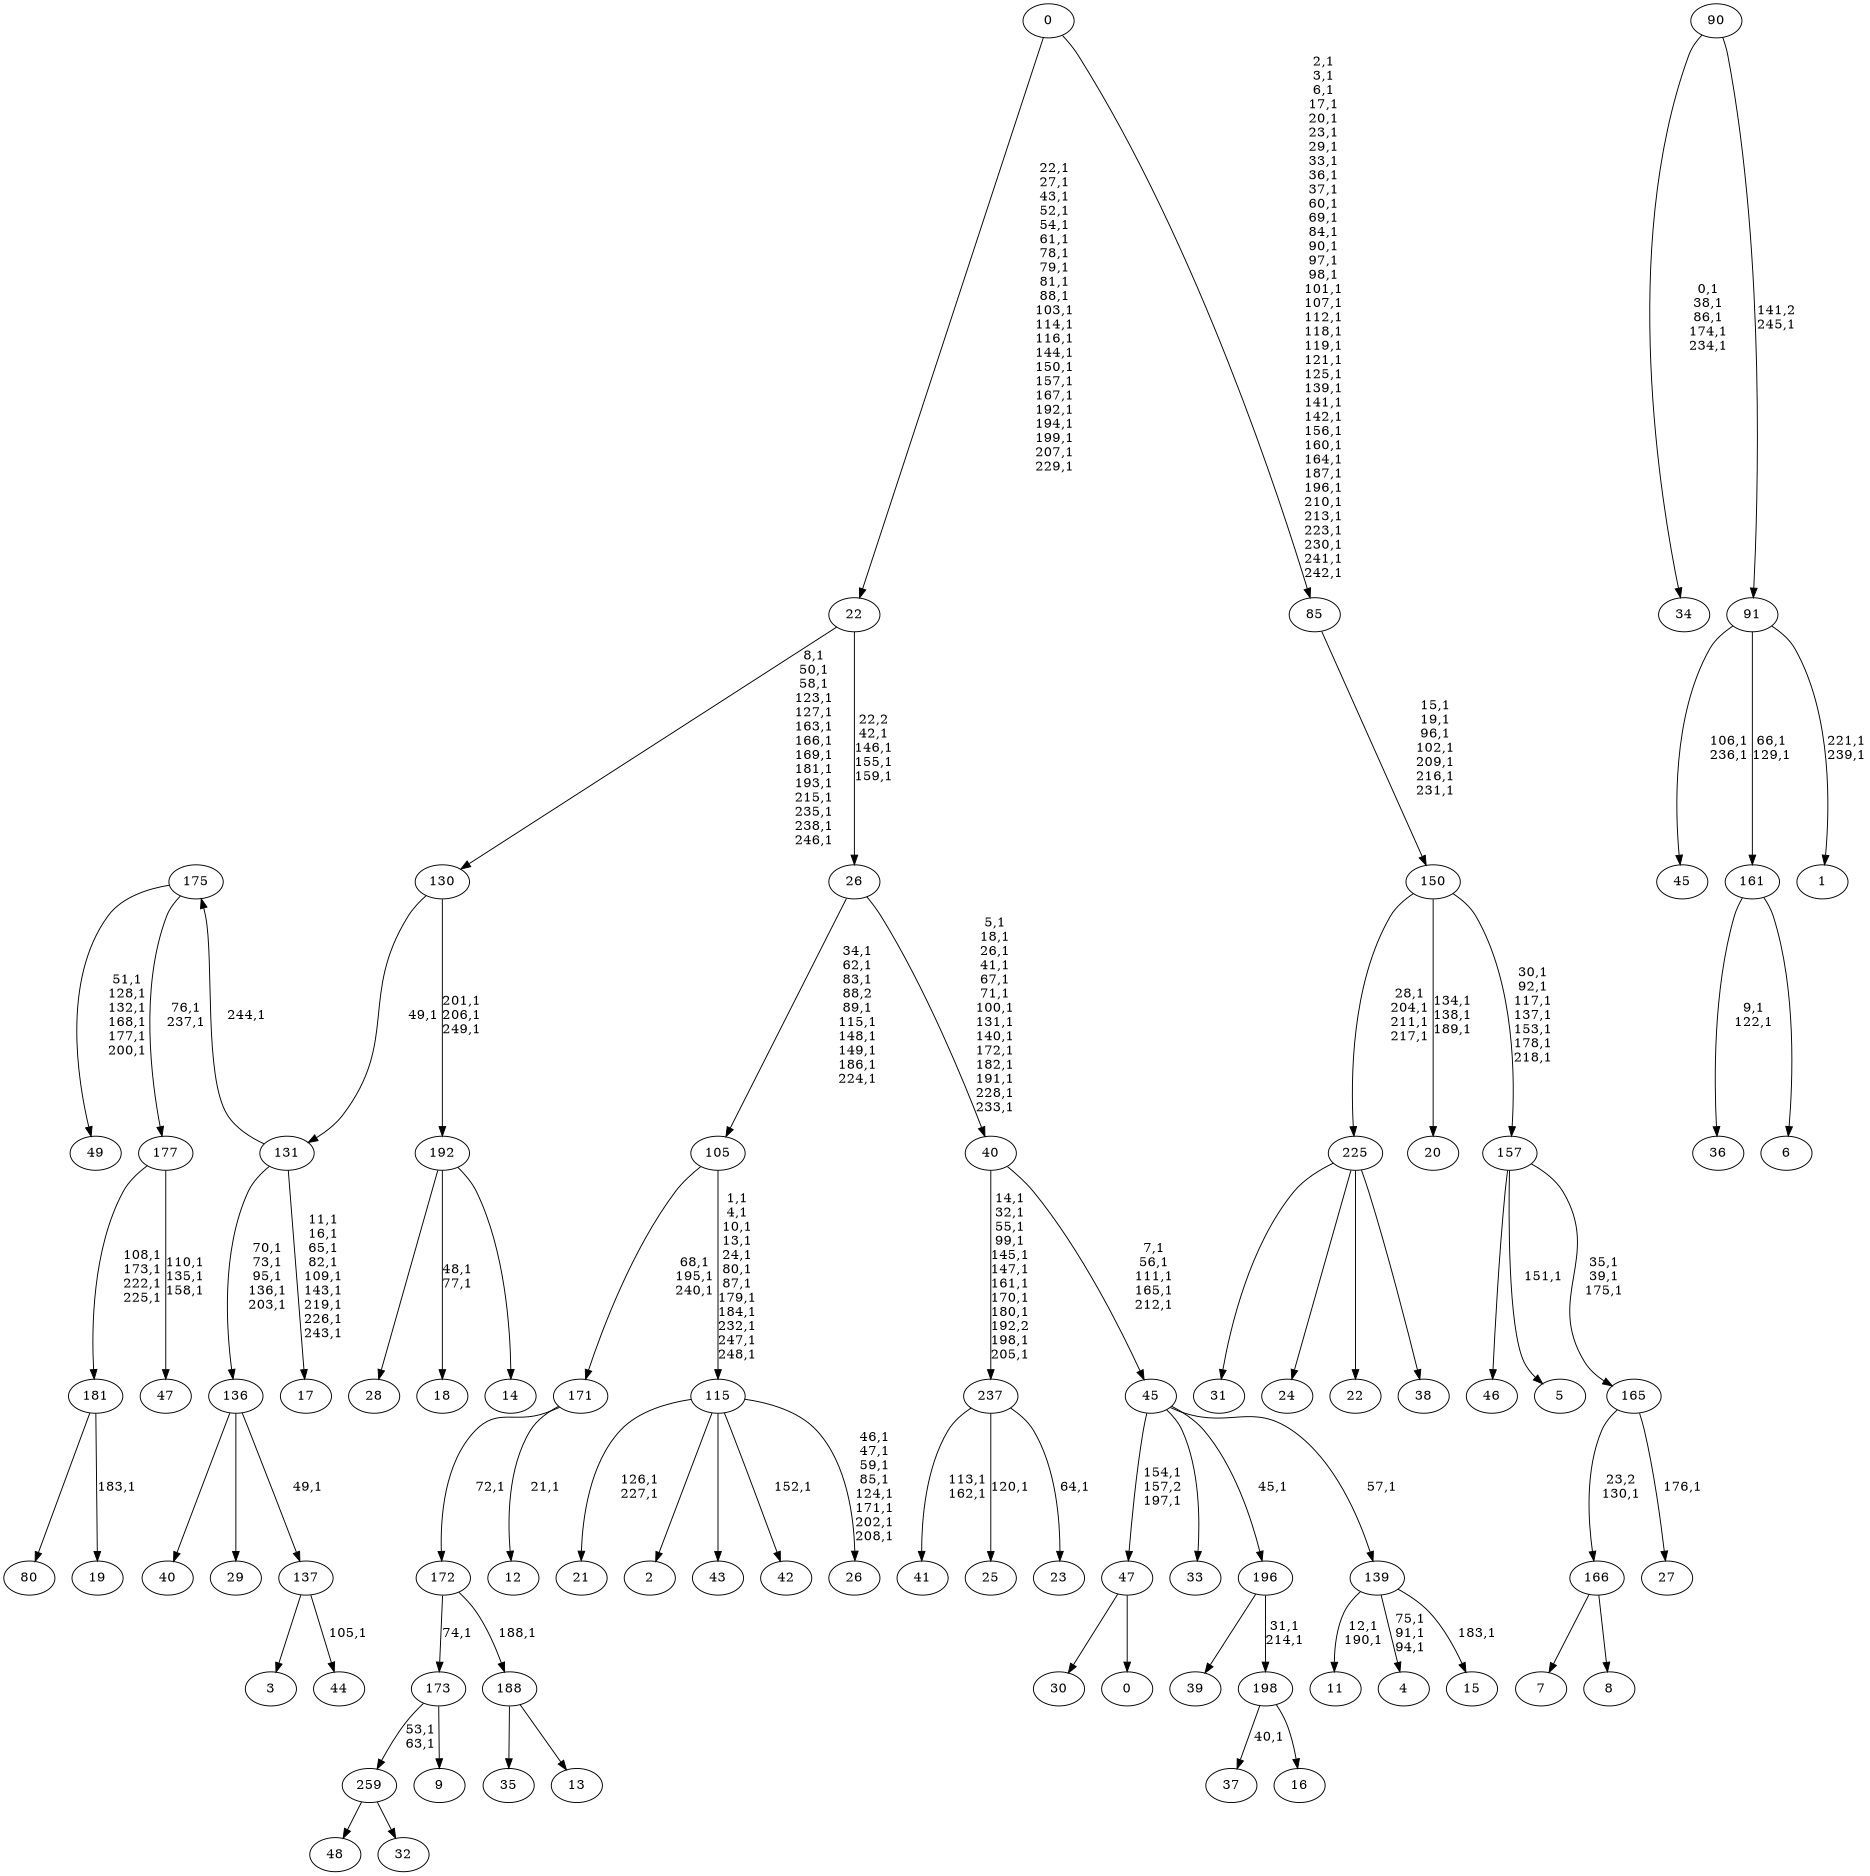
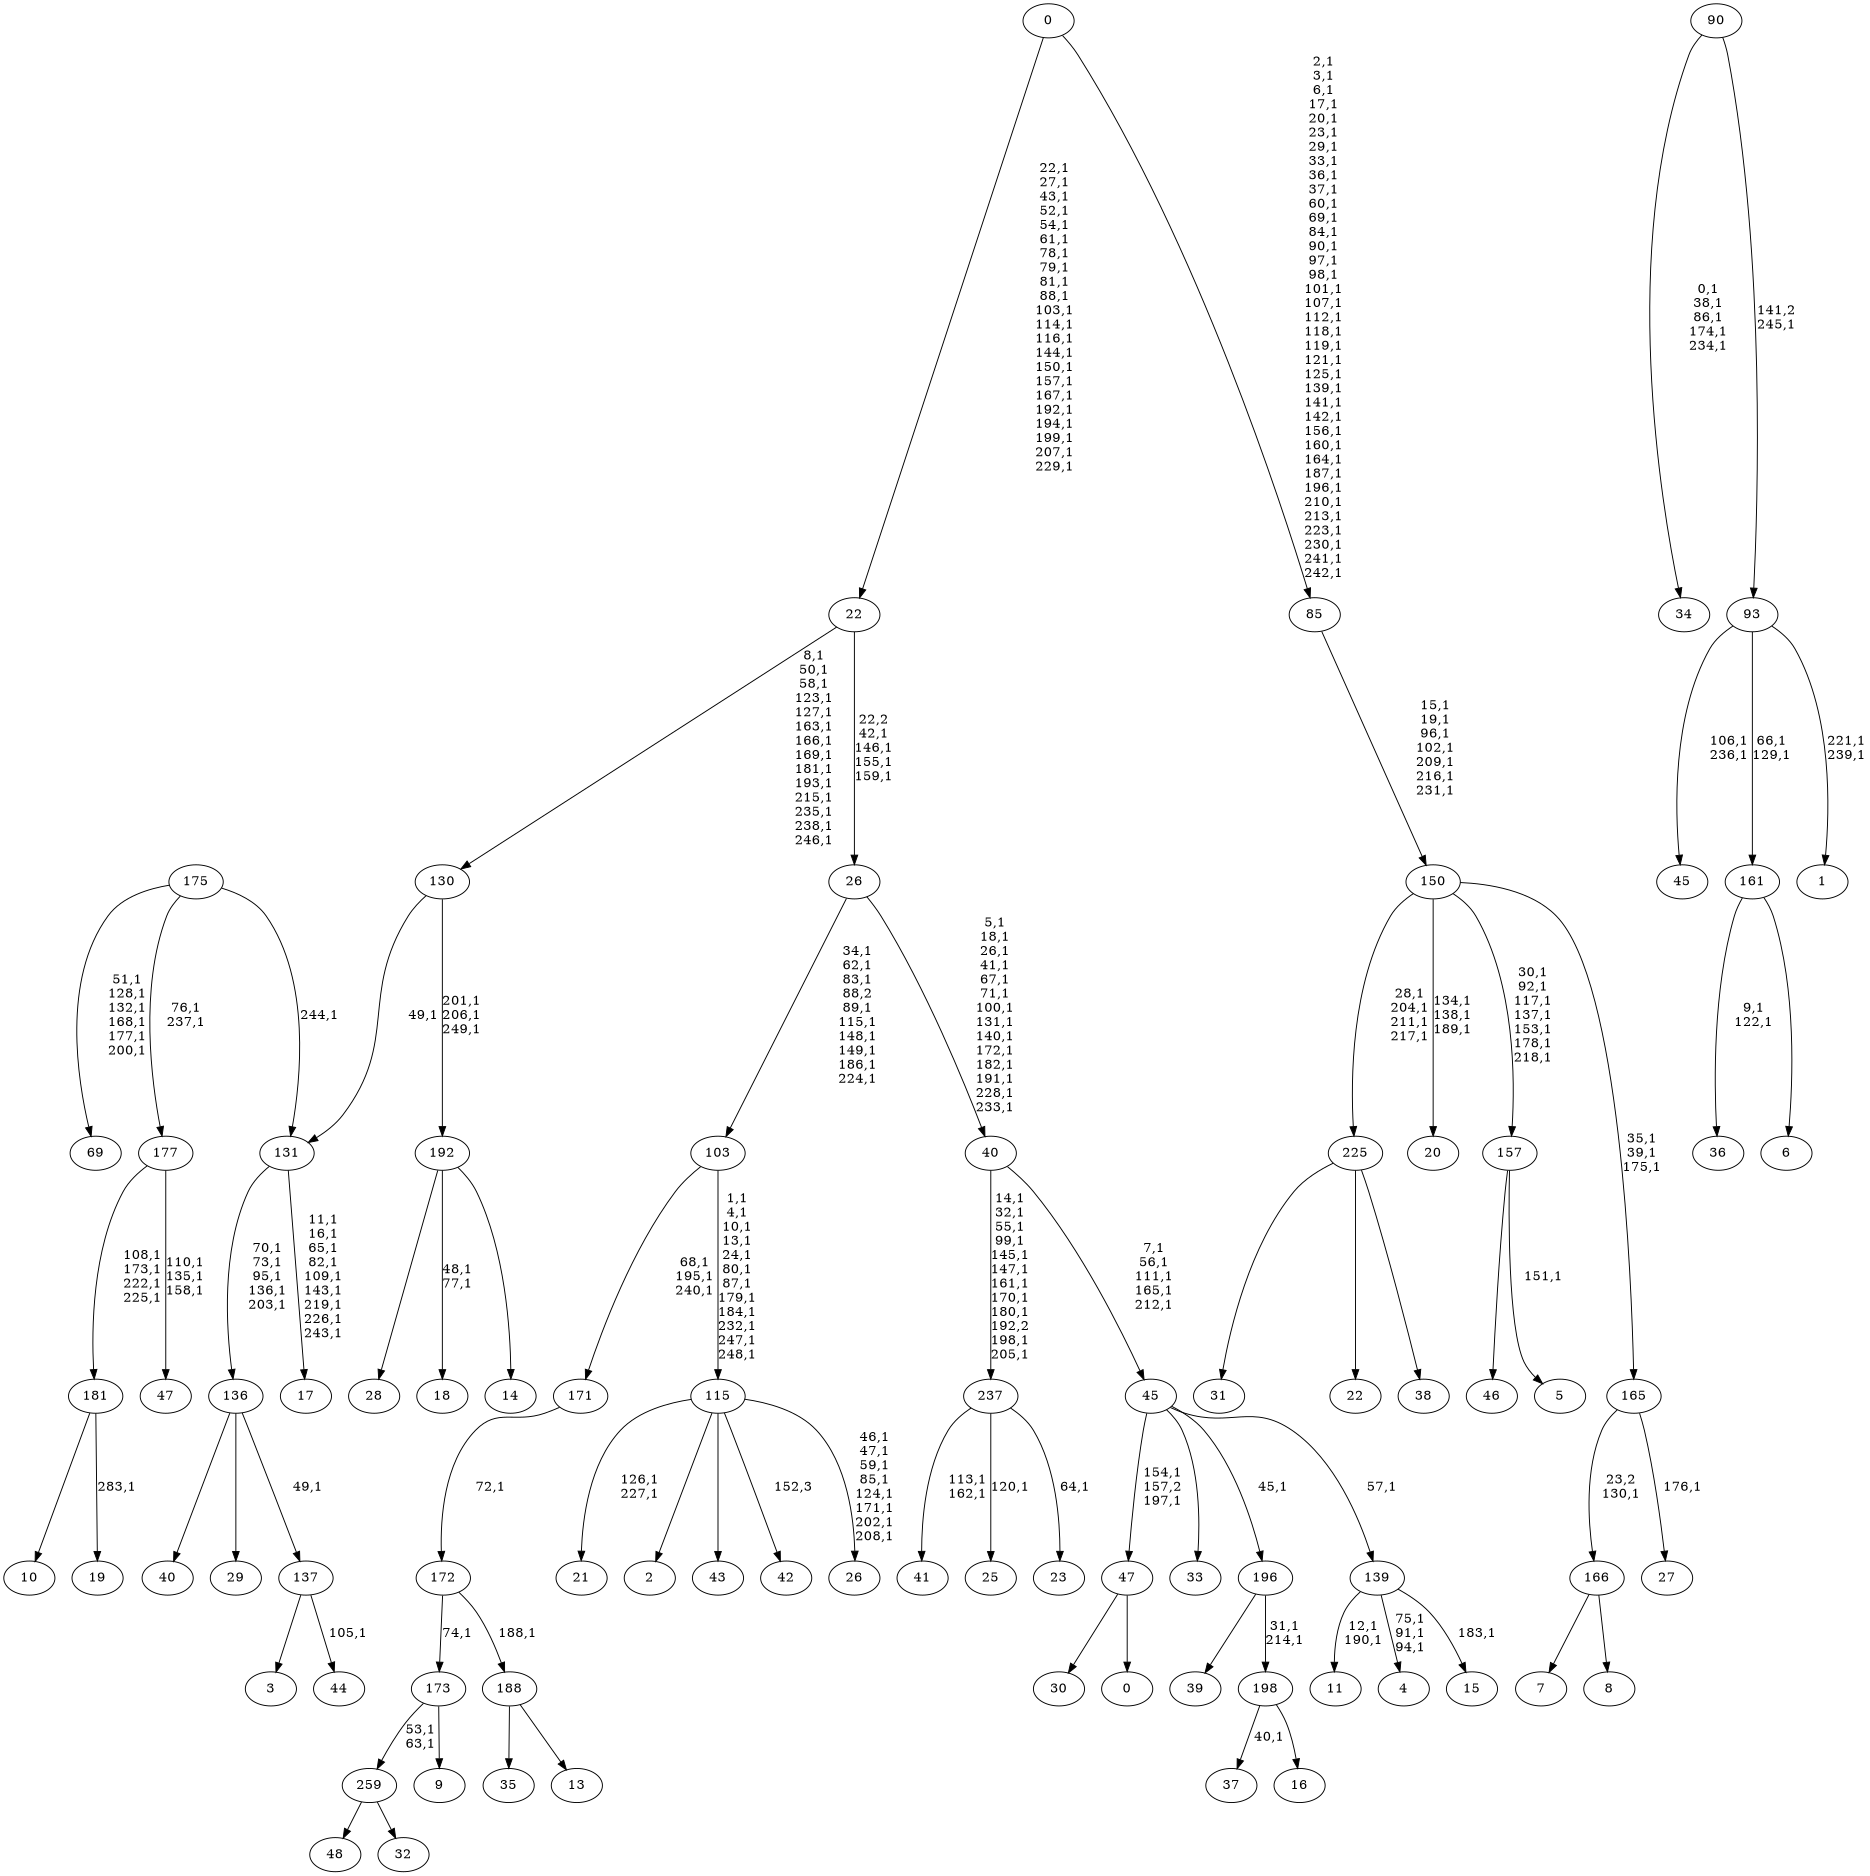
node "91": label "91" -> "93"
edge "131" -> "175": reversed
node "49": label "49" -> "69"
node "105": label "105" -> "103"
edge "157" -> "165": now "150" -> "165"
node "24": removed
edge "181" -> "19": label "183,1" -> "283,1"
edge "115" -> "42": label "152,1" -> "152,3"
node "80": label "80" -> "10"
node "12": removed
